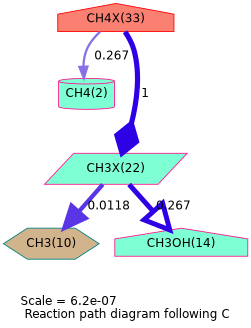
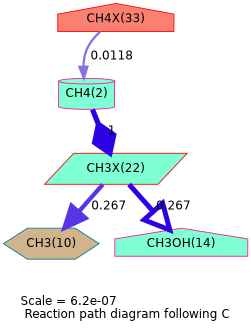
edge "CH4X(33)" -> "CH4(2)": label " 0.267" -> " 0.0118"
edge "CH4X(33)" -> "CH3X(22)": now "CH4(2)" -> "CH3X(22)"
node "CH3X(22)": color deeppink -> red
edge "CH3X(22)" -> "CH3(10)": label " 0.0118" -> " 0.267"
